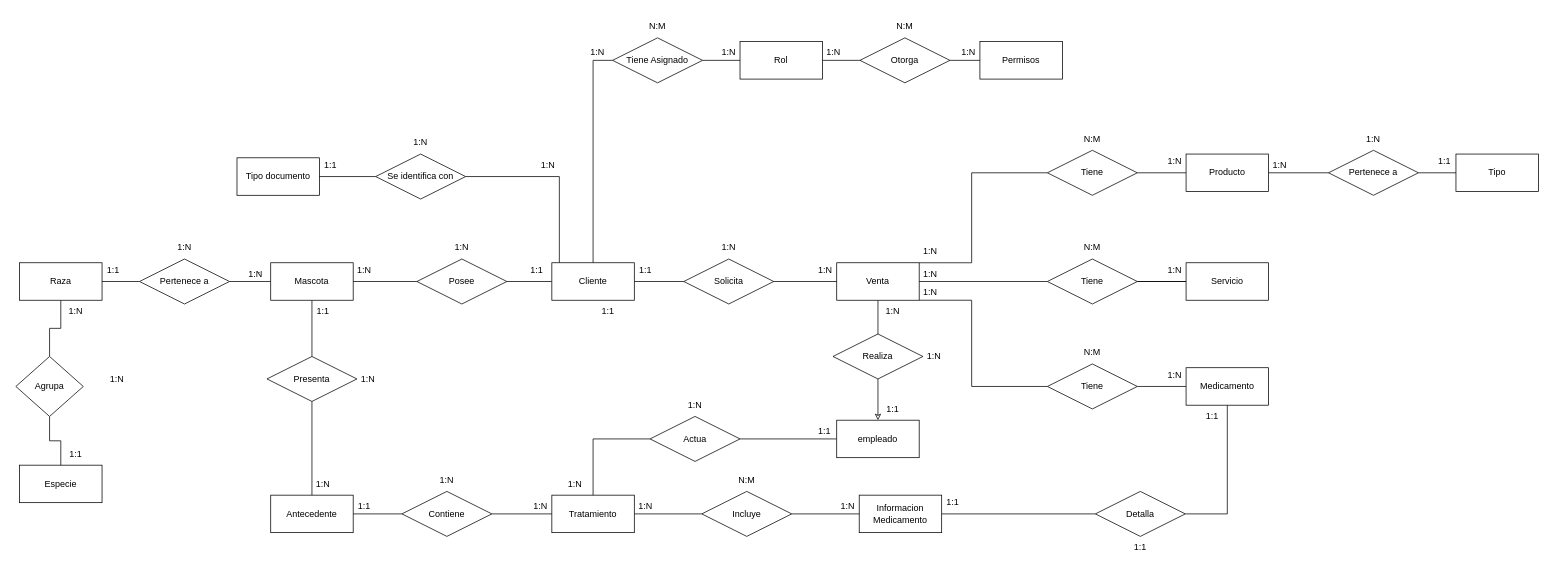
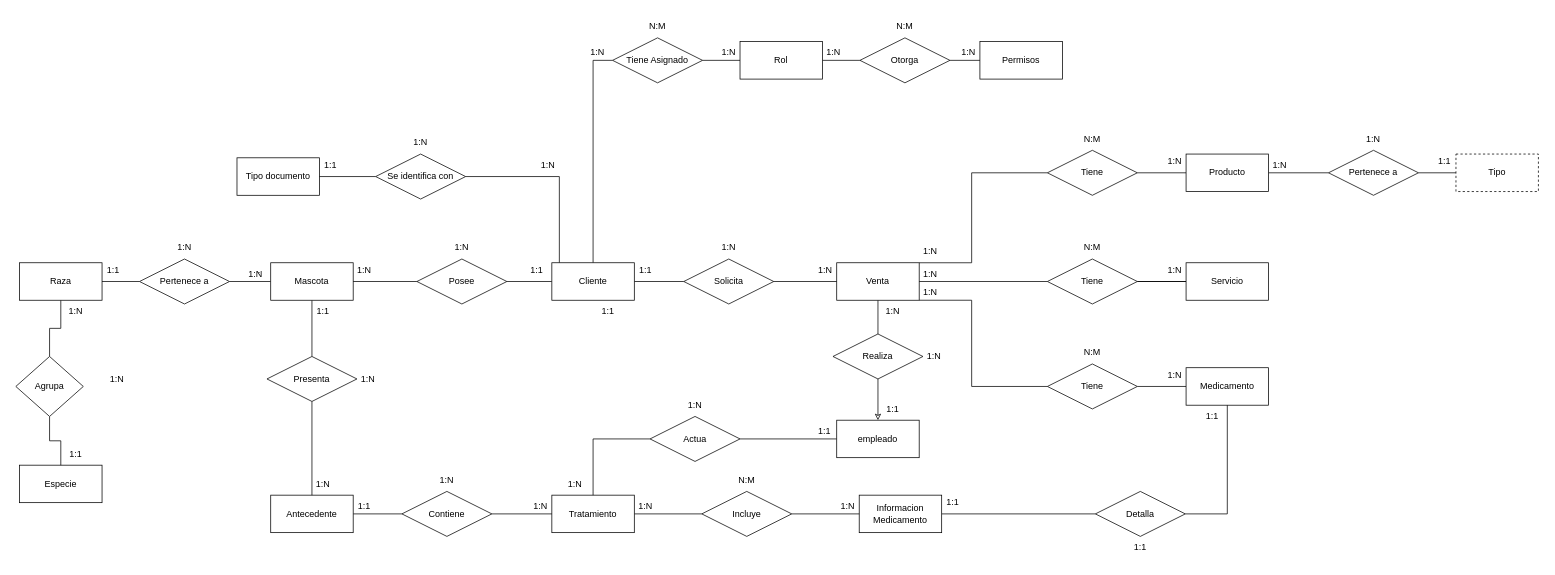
node "Tipo": style solid -> dashed
